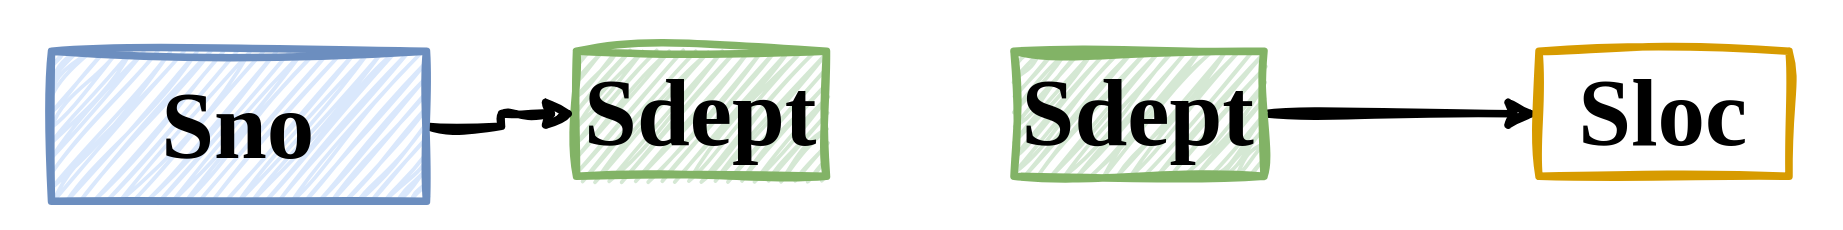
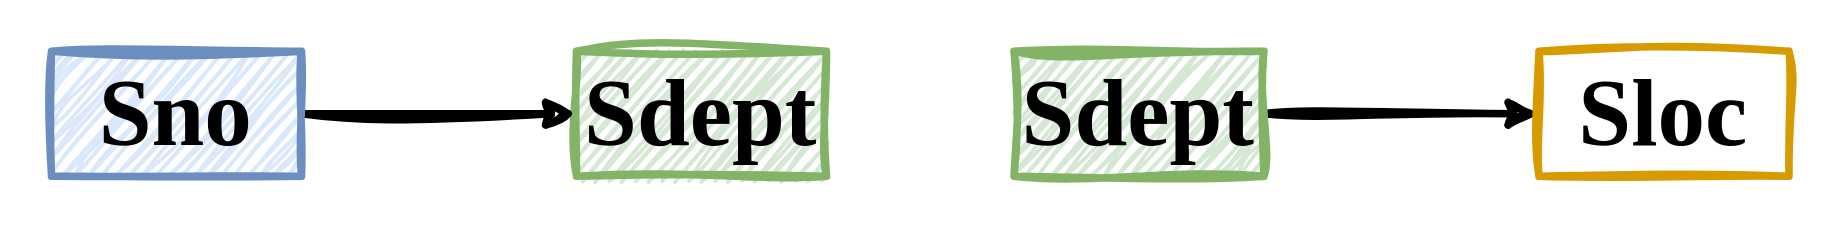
node "Sno": size 375x150 -> 250x125
